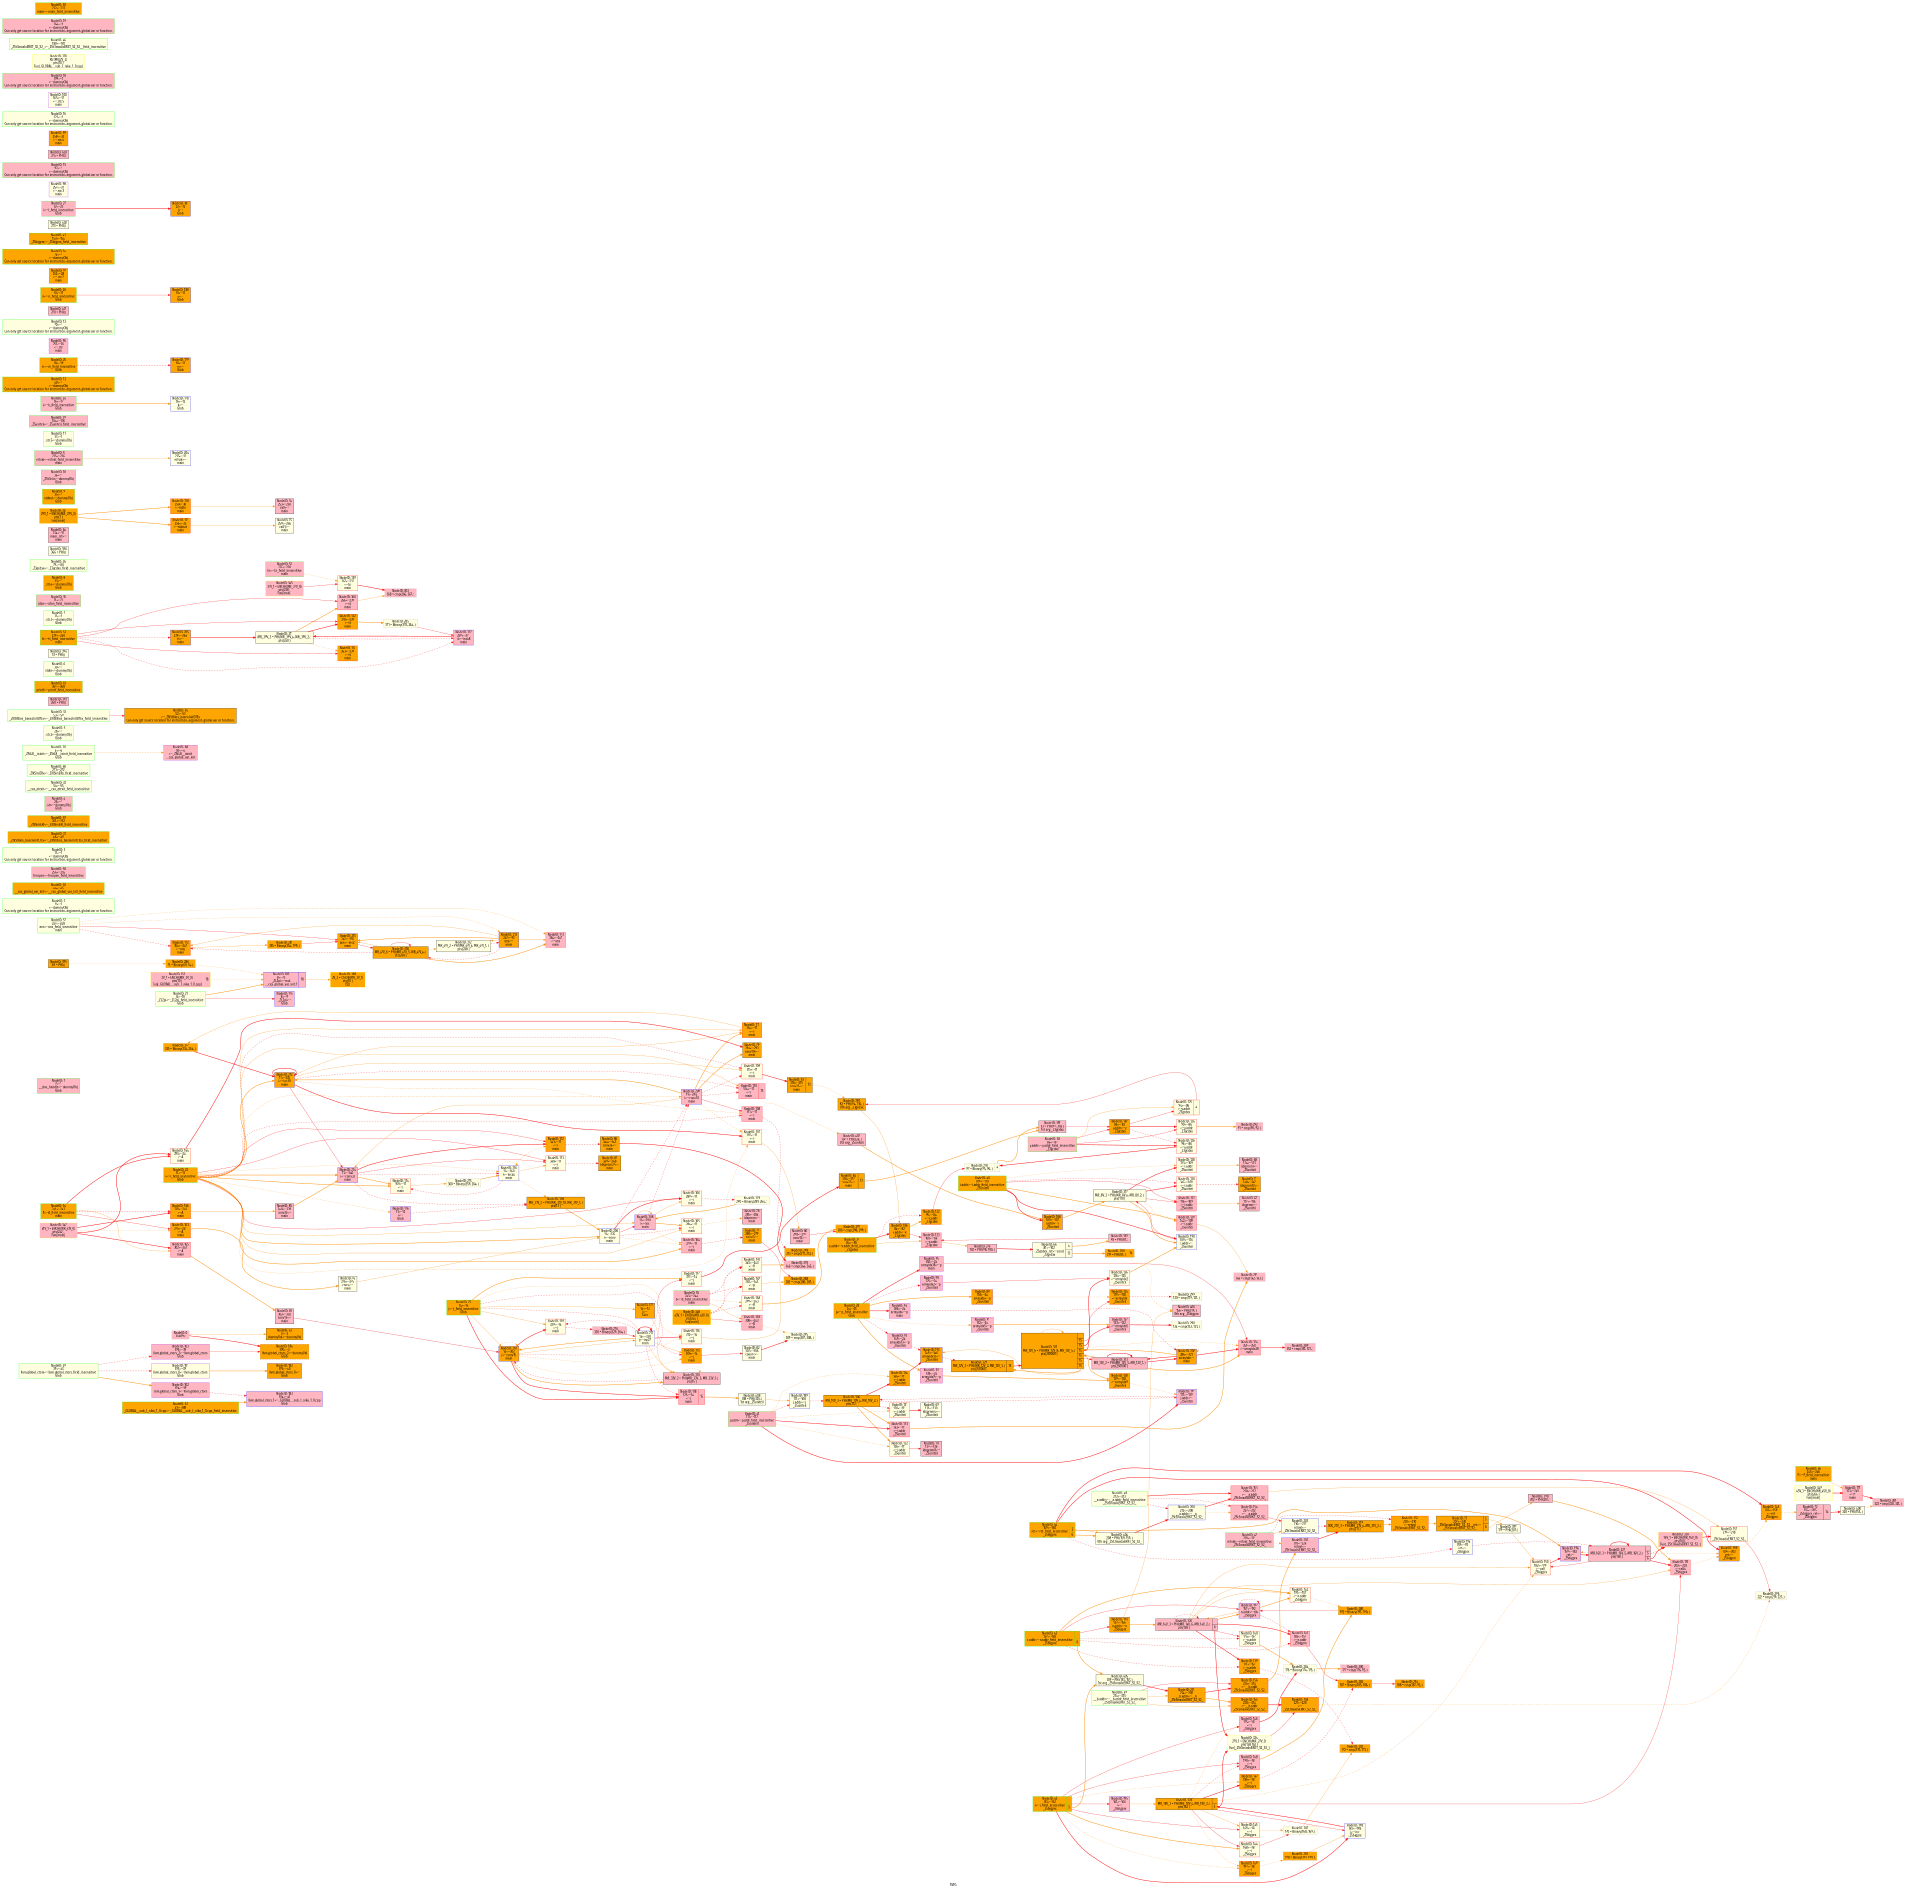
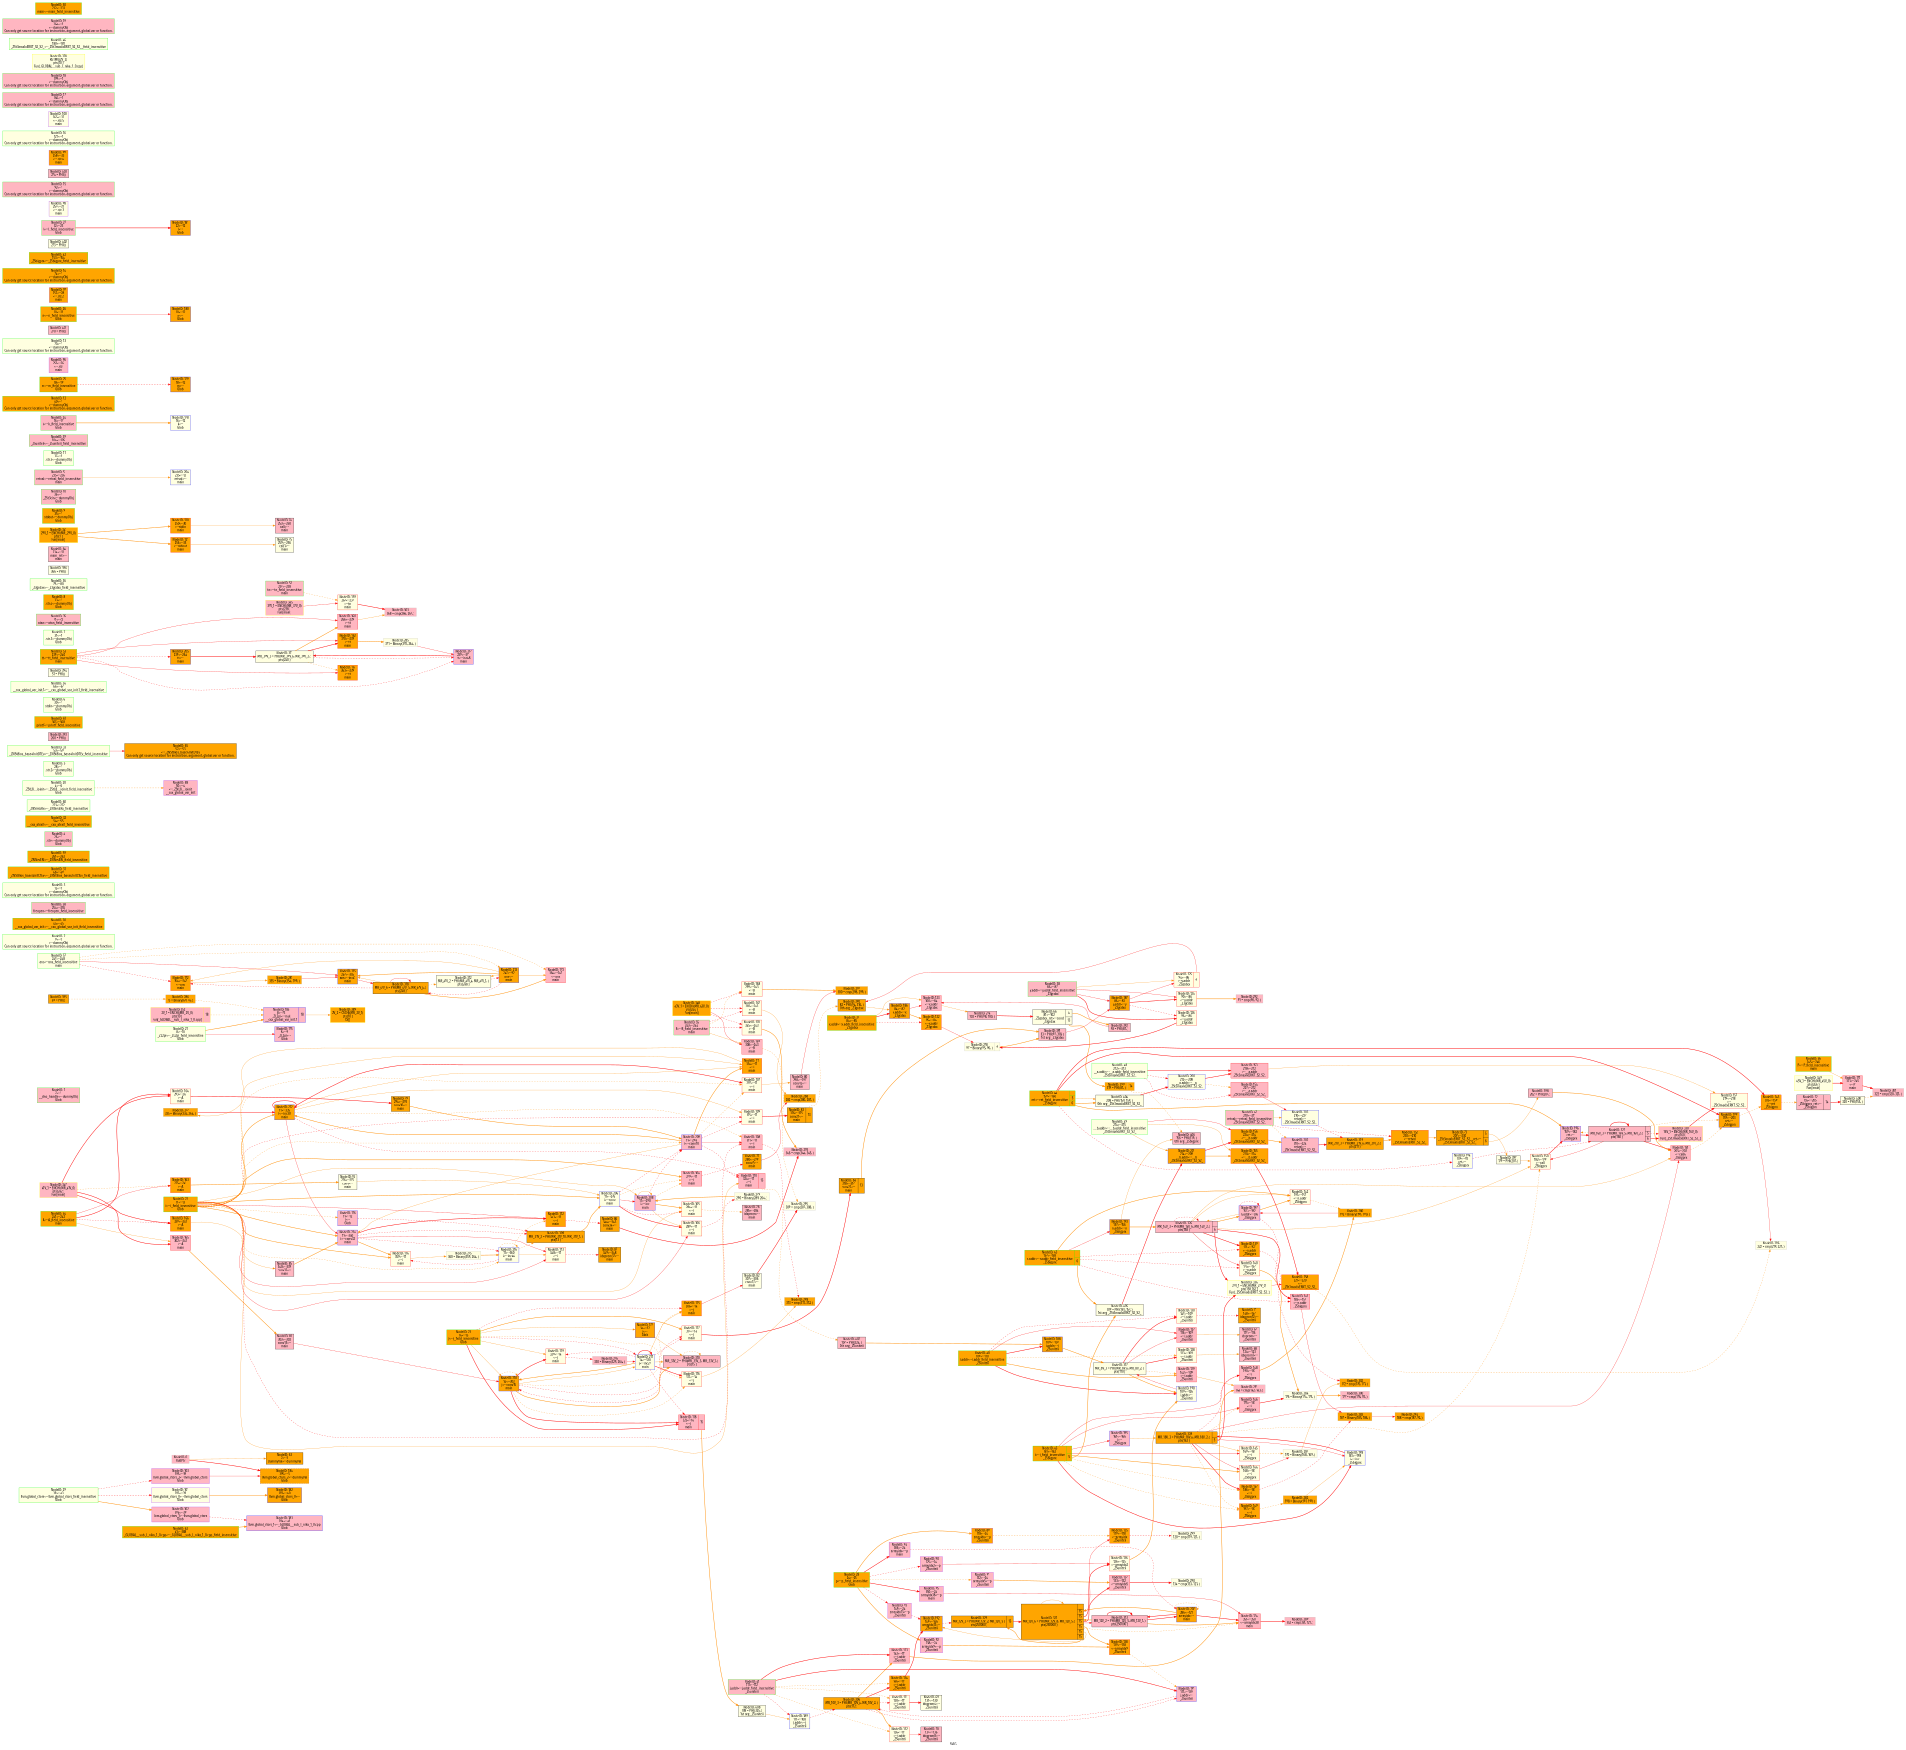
node "NodeID: 17": added
node "NodeID: 34": added
node "NodeID: 32": fillcolor lightyellow -> orange
edge "NodeID: 209" -> "NodeID: 79": reversed
edge "NodeID: 43" -> "NodeID: 197": removed
